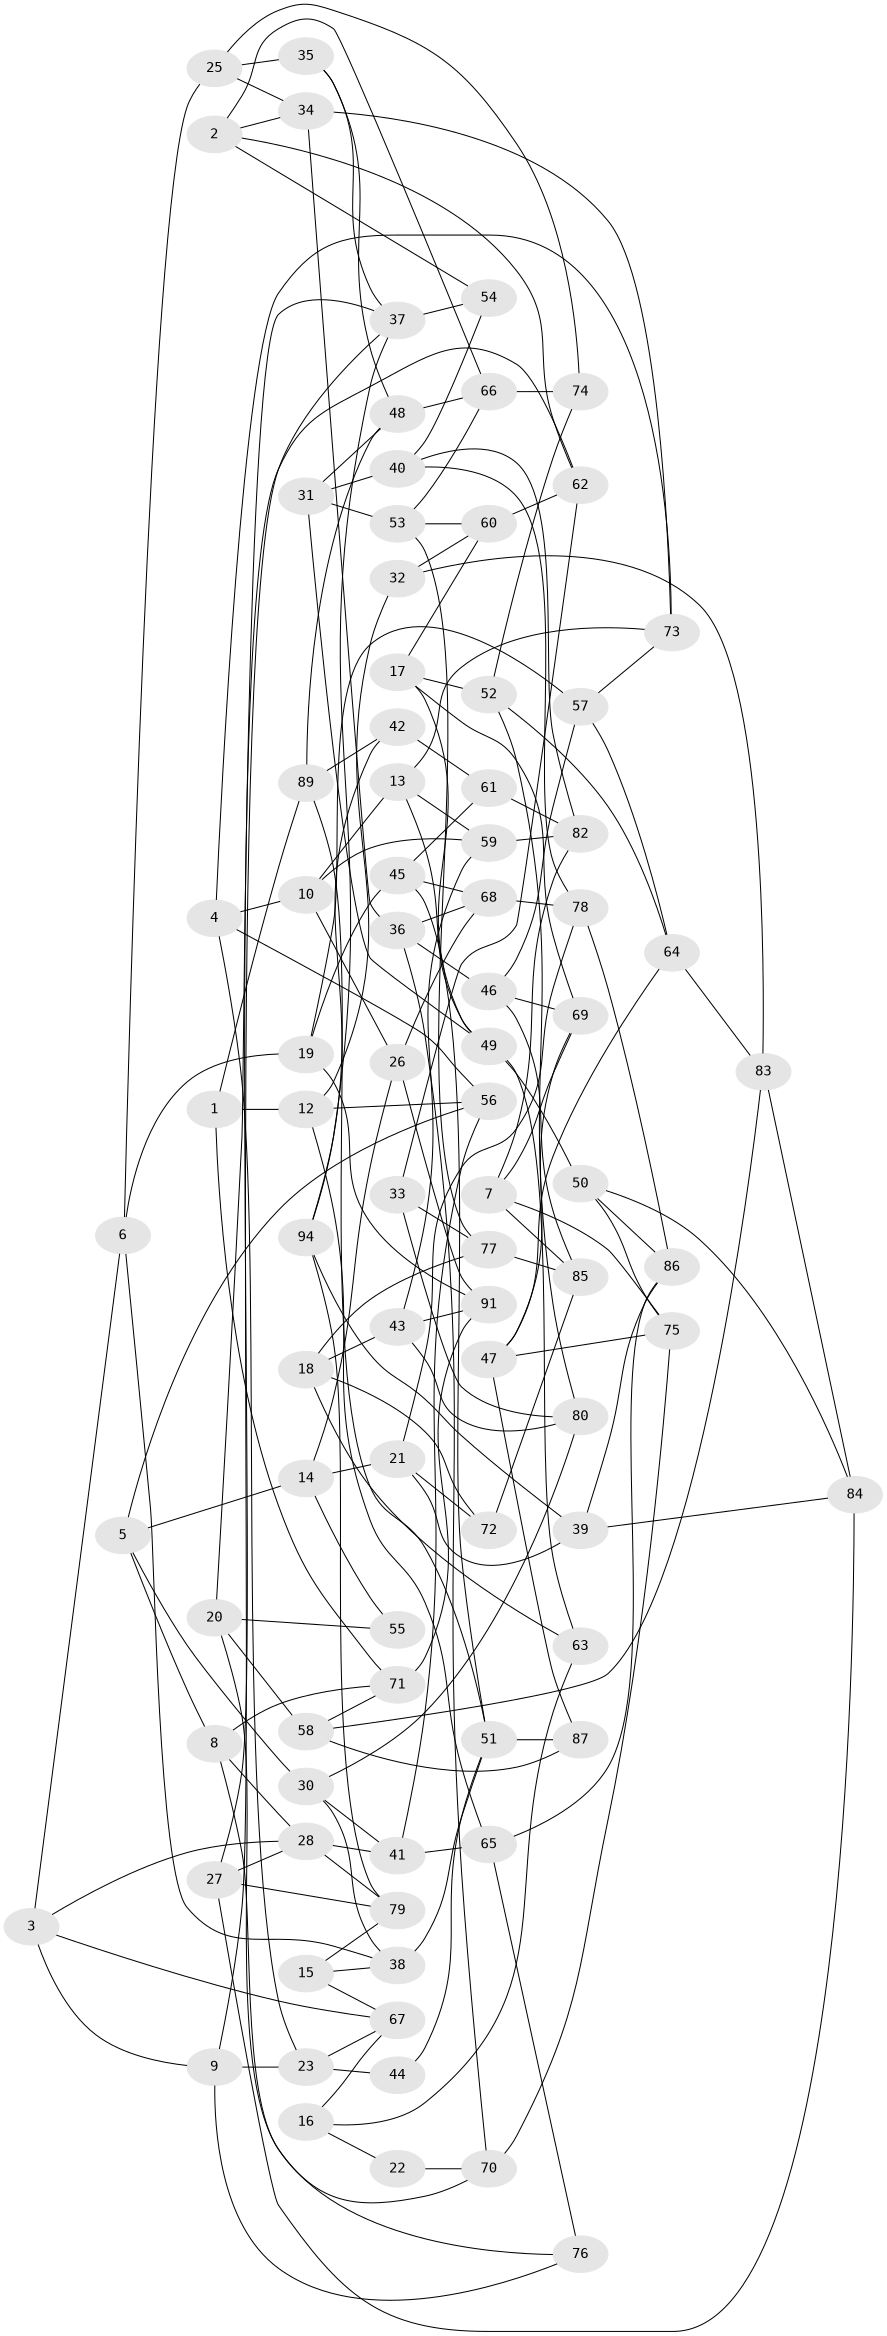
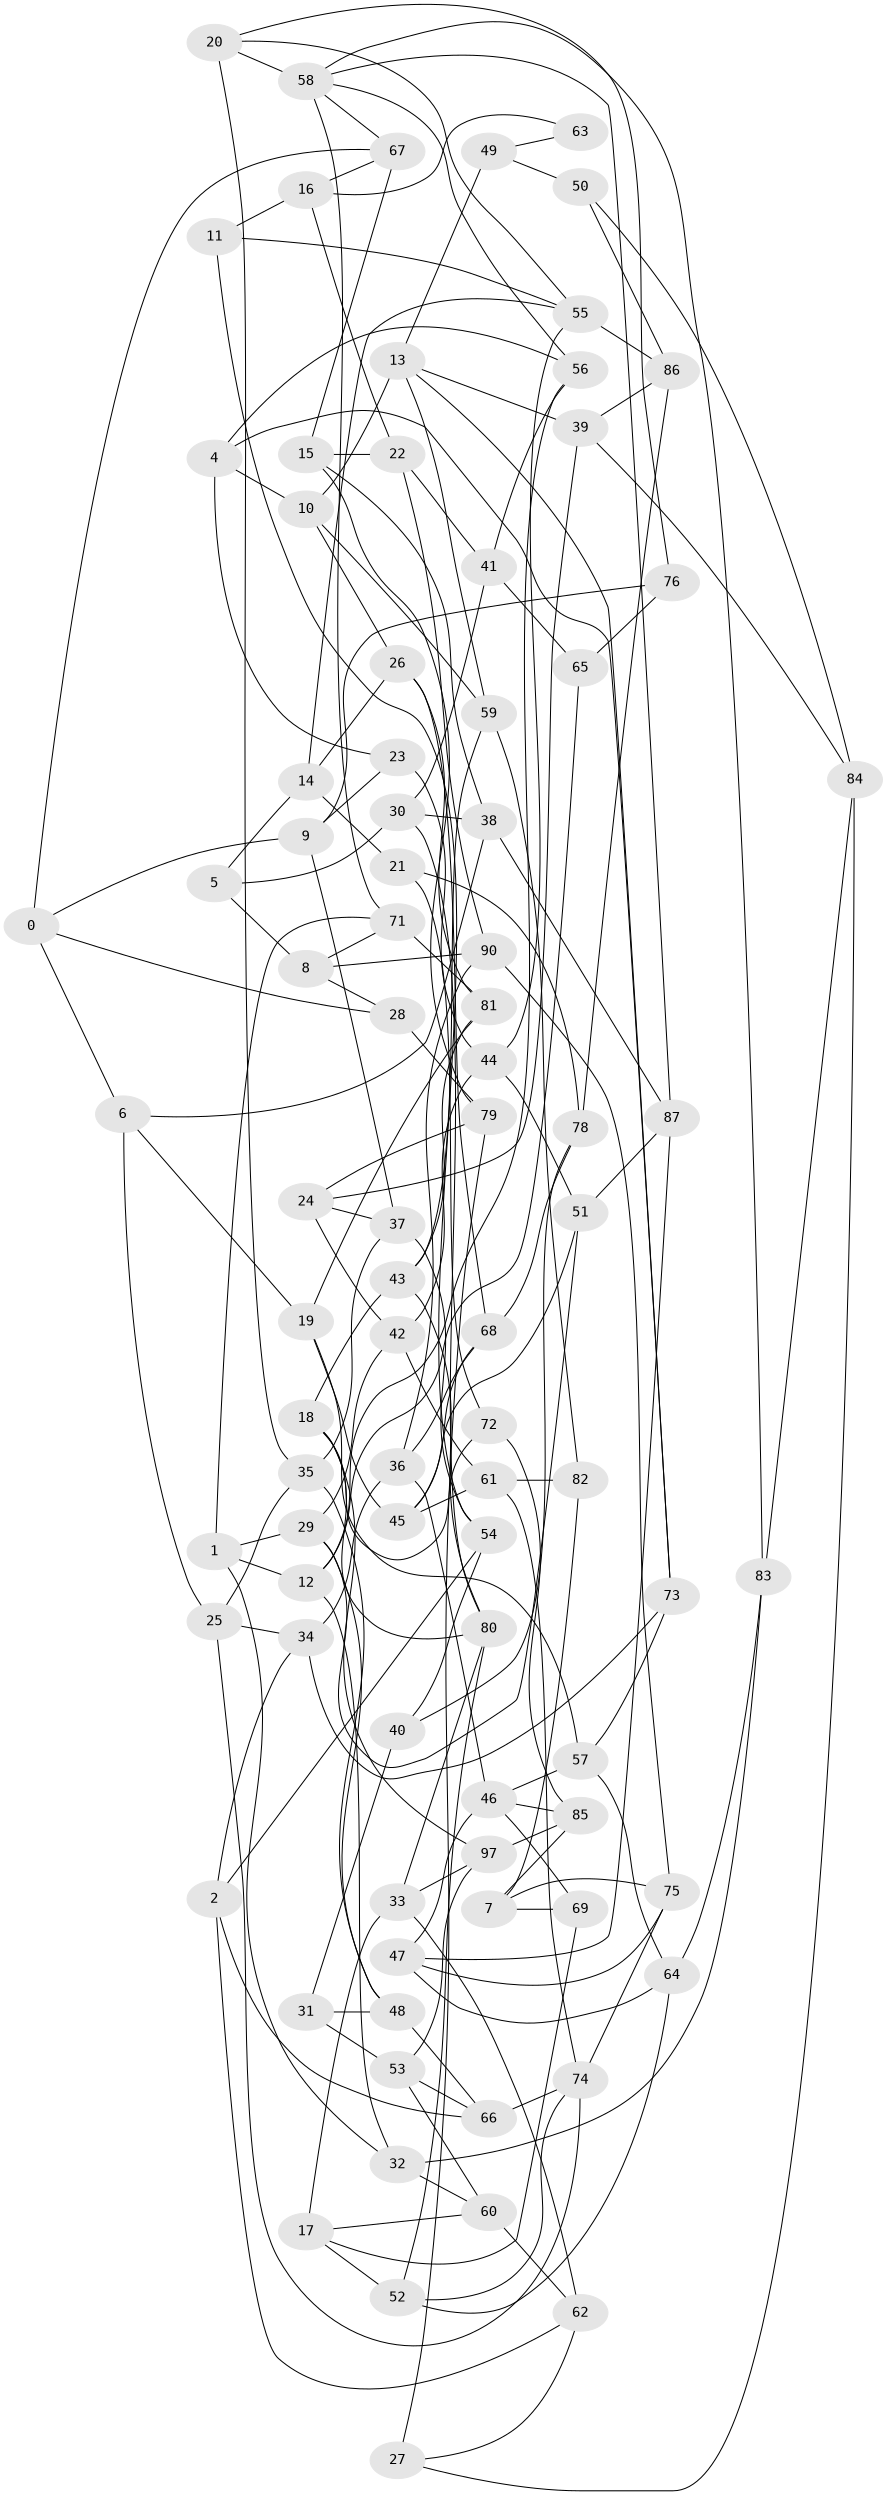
node "11": added
edge "15" -- "22": added
edge "40" -- "82": removed
edge "55" -- "44": added
edge "31" -- "49": removed
node "89": label "89" -> "29"
edge "17" -- "49": now "17" -- "33"
edge "69" -- "47": now "46" -- "47"
edge "44" -- "42": added
edge "37" -- "20": now "35" -- "20"
node "94": label "94" -> "24"
node "77": label "77" -> "97"
edge "50" -- "75": now "74" -- "75"
edge "56" -- "5": now "56" -- "58"
node "91": label "91" -> "81"
edge "21" -- "39": now "13" -- "39"
edge "18" -- "63": now "18" -- "80"
edge "86" -- "65": now "86" -- "55"
edge "61" -- "74": added
edge "1" -- "32": added
edge "28" -- "41": now "22" -- "41"
edge "28" -- "27": removed
edge "51" -- "38": now "87" -- "38"
node "3": label "3" -> "0"
edge "67" -- "23": now "67" -- "58"
node "70": label "70" -> "90"
